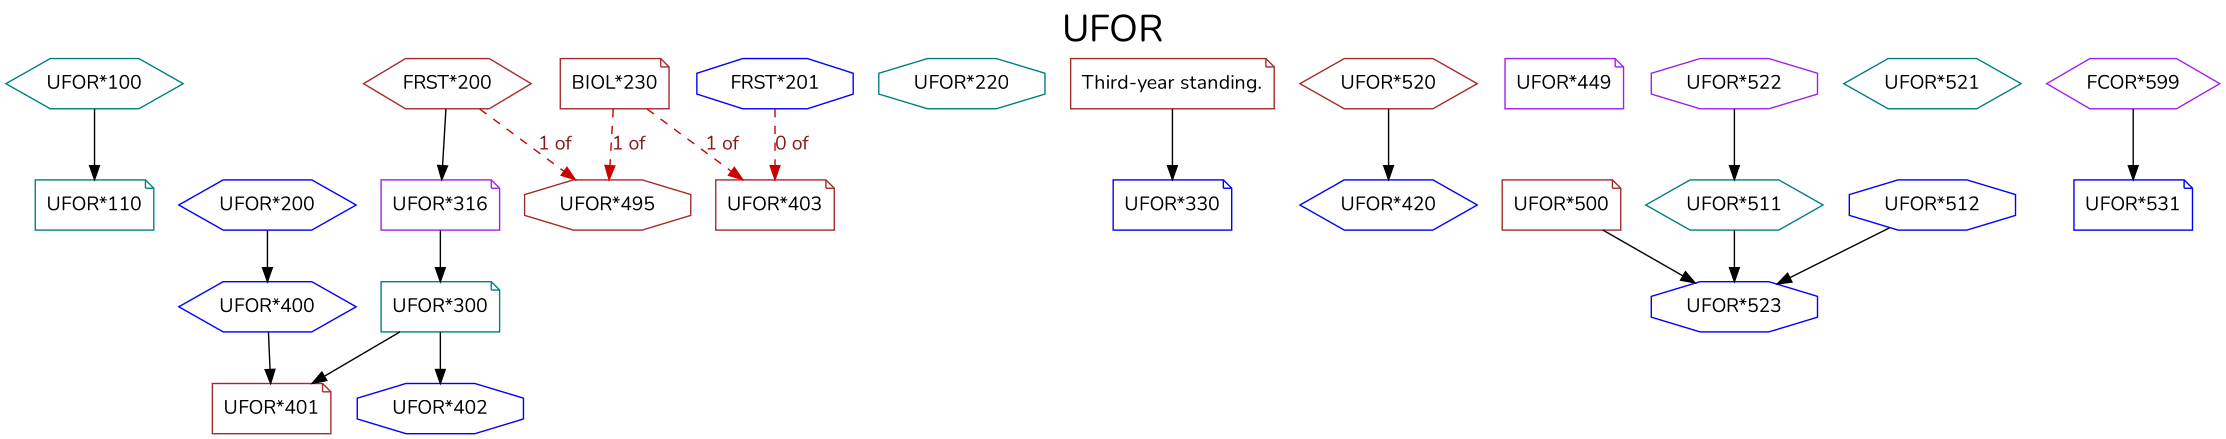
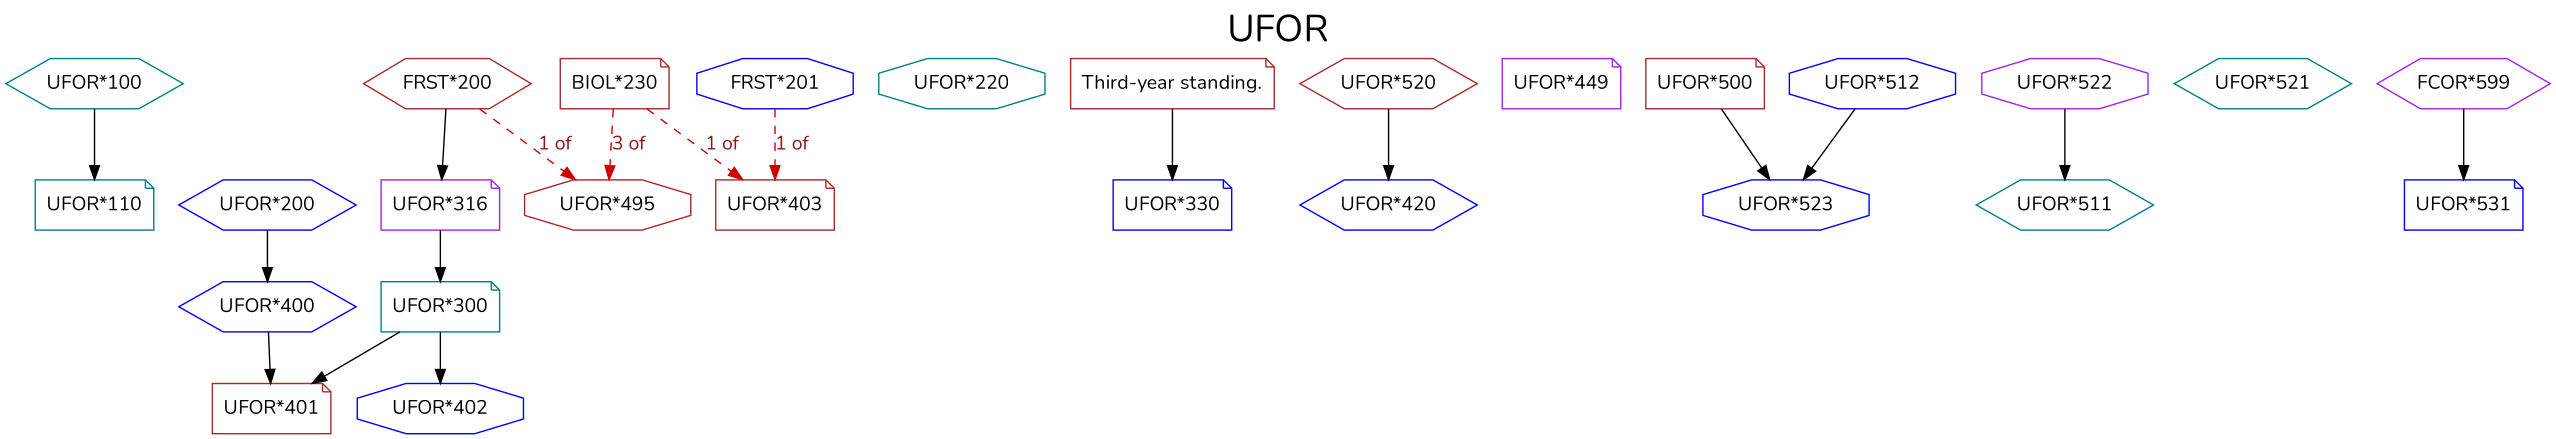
edge "BIOL*230" -> "UFOR*495": label "1 of" -> "3 of"
edge "FRST*201" -> "UFOR*403": label "0 of" -> "1 of"
edge "UFOR*511" -> "UFOR*523": removed
